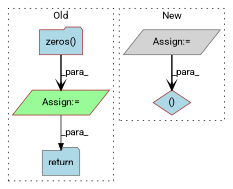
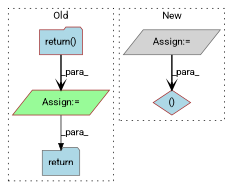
node "zeros()": label "zeros()" -> "return()"
